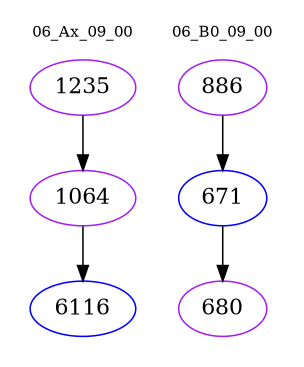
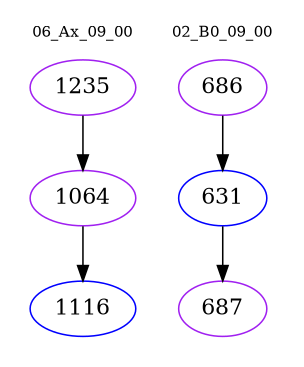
cluster "06_B0_09_00": label "06_B0_09_00" -> "02_B0_09_00"
node "886": label "886" -> "686"
node "671": label "671" -> "631"
node "6116": label "6116" -> "1116"
node "680": label "680" -> "687"
